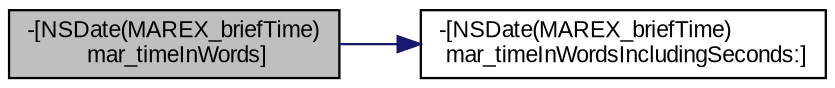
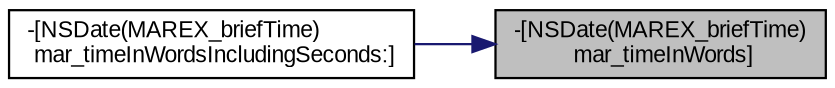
edge "-[NSDate(MAREX_briefTime) mar_timeInWords]" -> "-[NSDate(MAREX_briefTime) mar_timeInWordsIncludingSeconds:]": reversed
